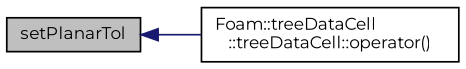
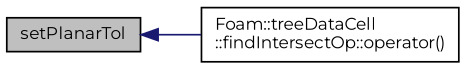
node "Foam::treeDataCell ::treeDataCell::operator()": label "Foam::treeDataCell ::treeDataCell::operator()" -> "Foam::treeDataCell ::findIntersectOp::operator()"
